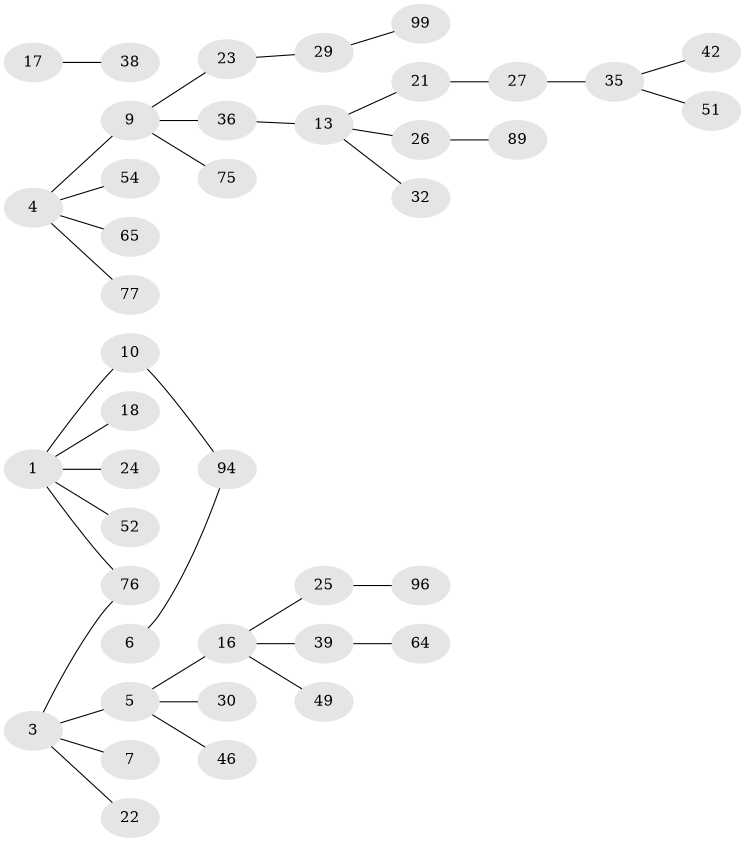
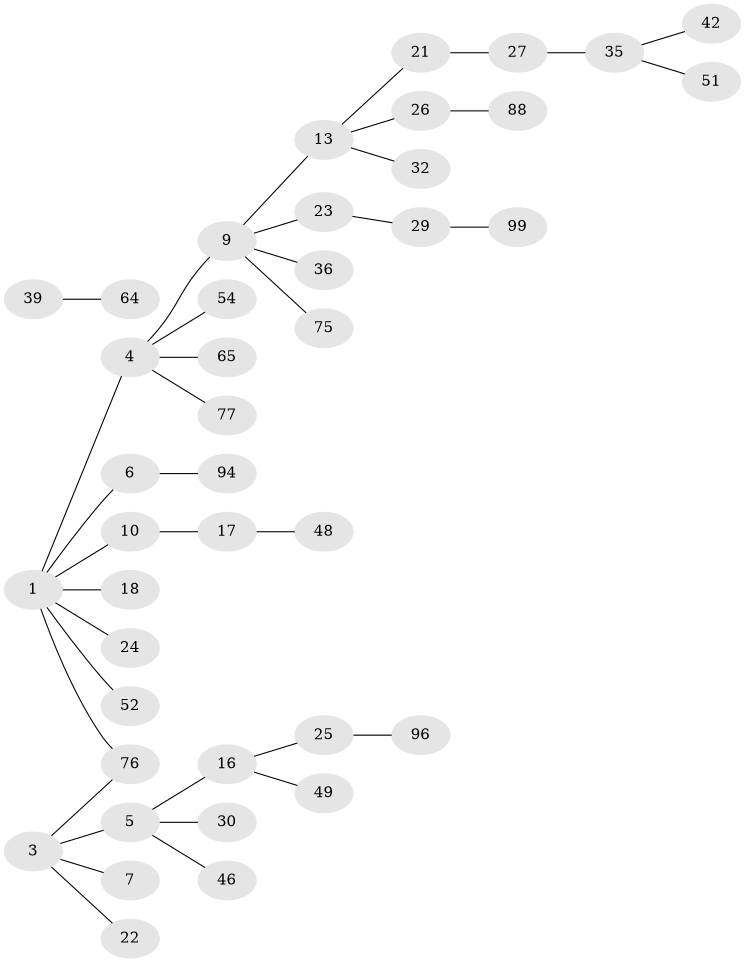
node "38": label "38" -> "48"
edge "36" -- "13": now "9" -- "13"
node "89": label "89" -> "88"
edge "10" -- "94": now "10" -- "17"
edge "4" -- "1": added
edge "6" -- "1": added
edge "16" -- "39": removed
